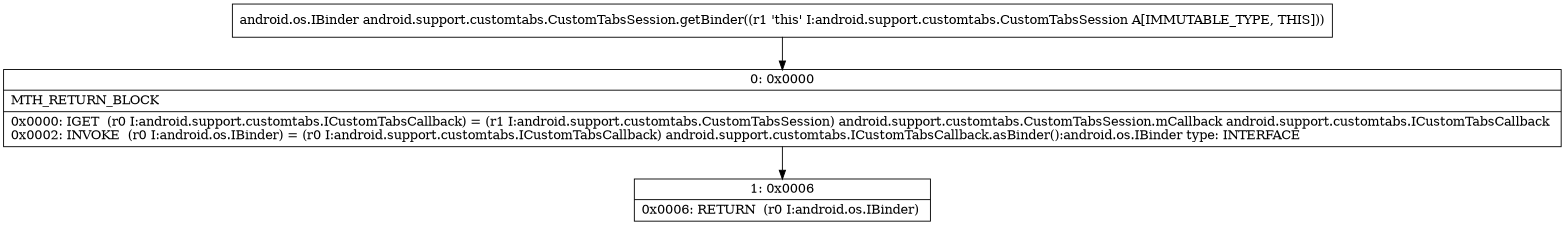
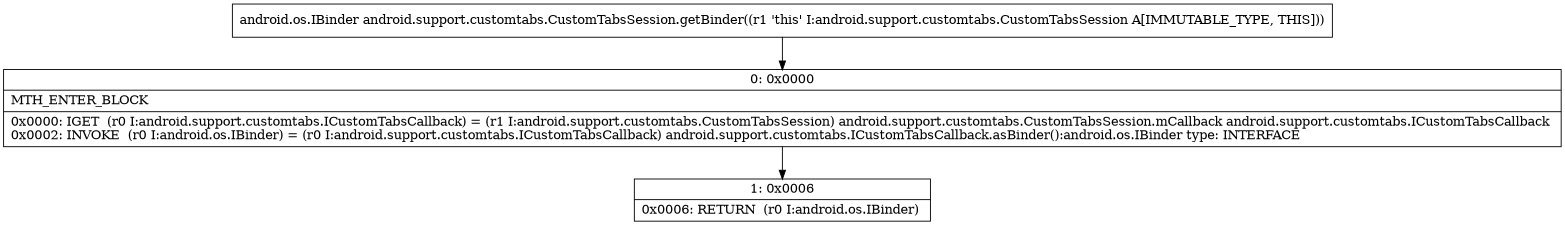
node "0: 0x0000": text "MTH_RETURN_BLOCK" -> "MTH_ENTER_BLOCK"
